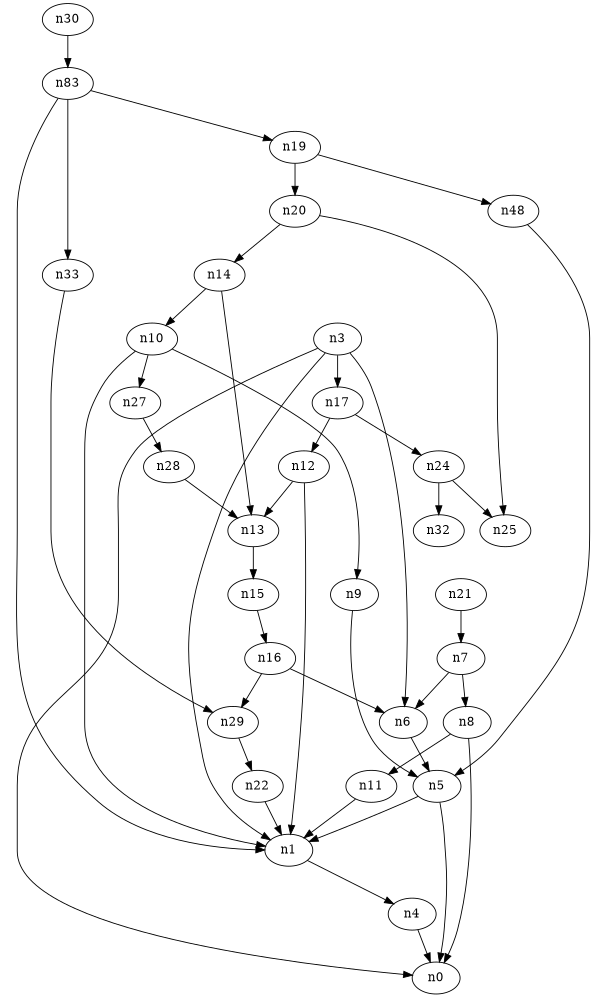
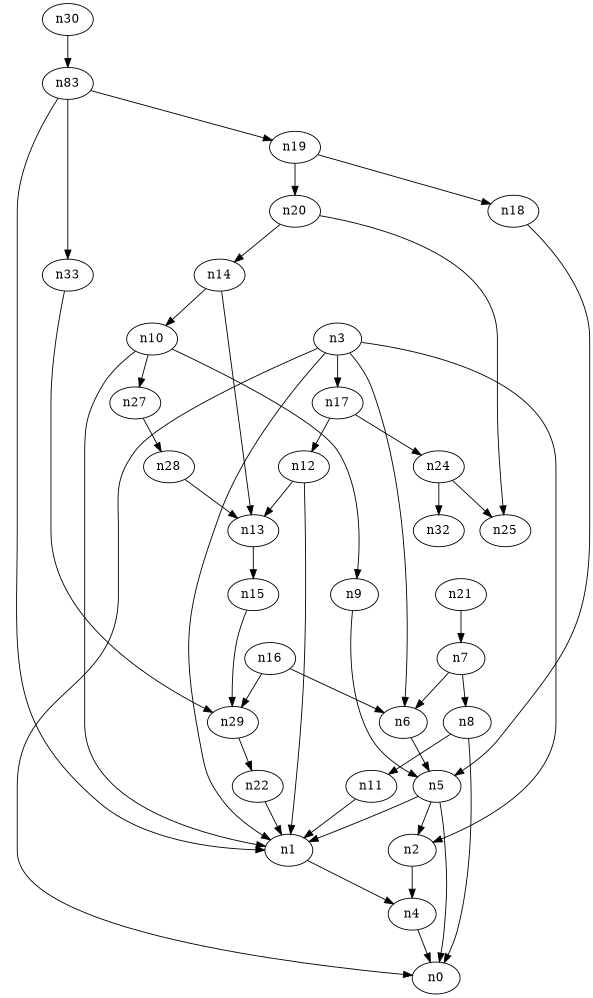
node "n48": label "n48" -> "n18"
edge "n15" -> "n16": now "n15" -> "n29"
node "n2": added
